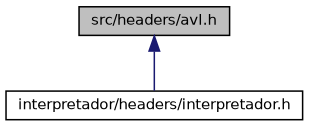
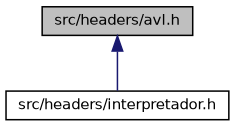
node "interpretador/headers/interpretador.h": label "interpretador/headers/interpretador.h" -> "src/headers/interpretador.h"
